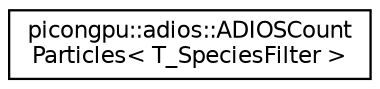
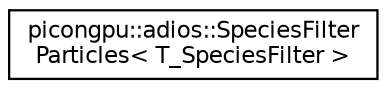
node "picongpu::adios::ADIOSCount Particles< T_SpeciesFilter >": label "picongpu::adios::ADIOSCount Particles< T_SpeciesFilter >" -> "picongpu::adios::SpeciesFilter Particles< T_SpeciesFilter >"
